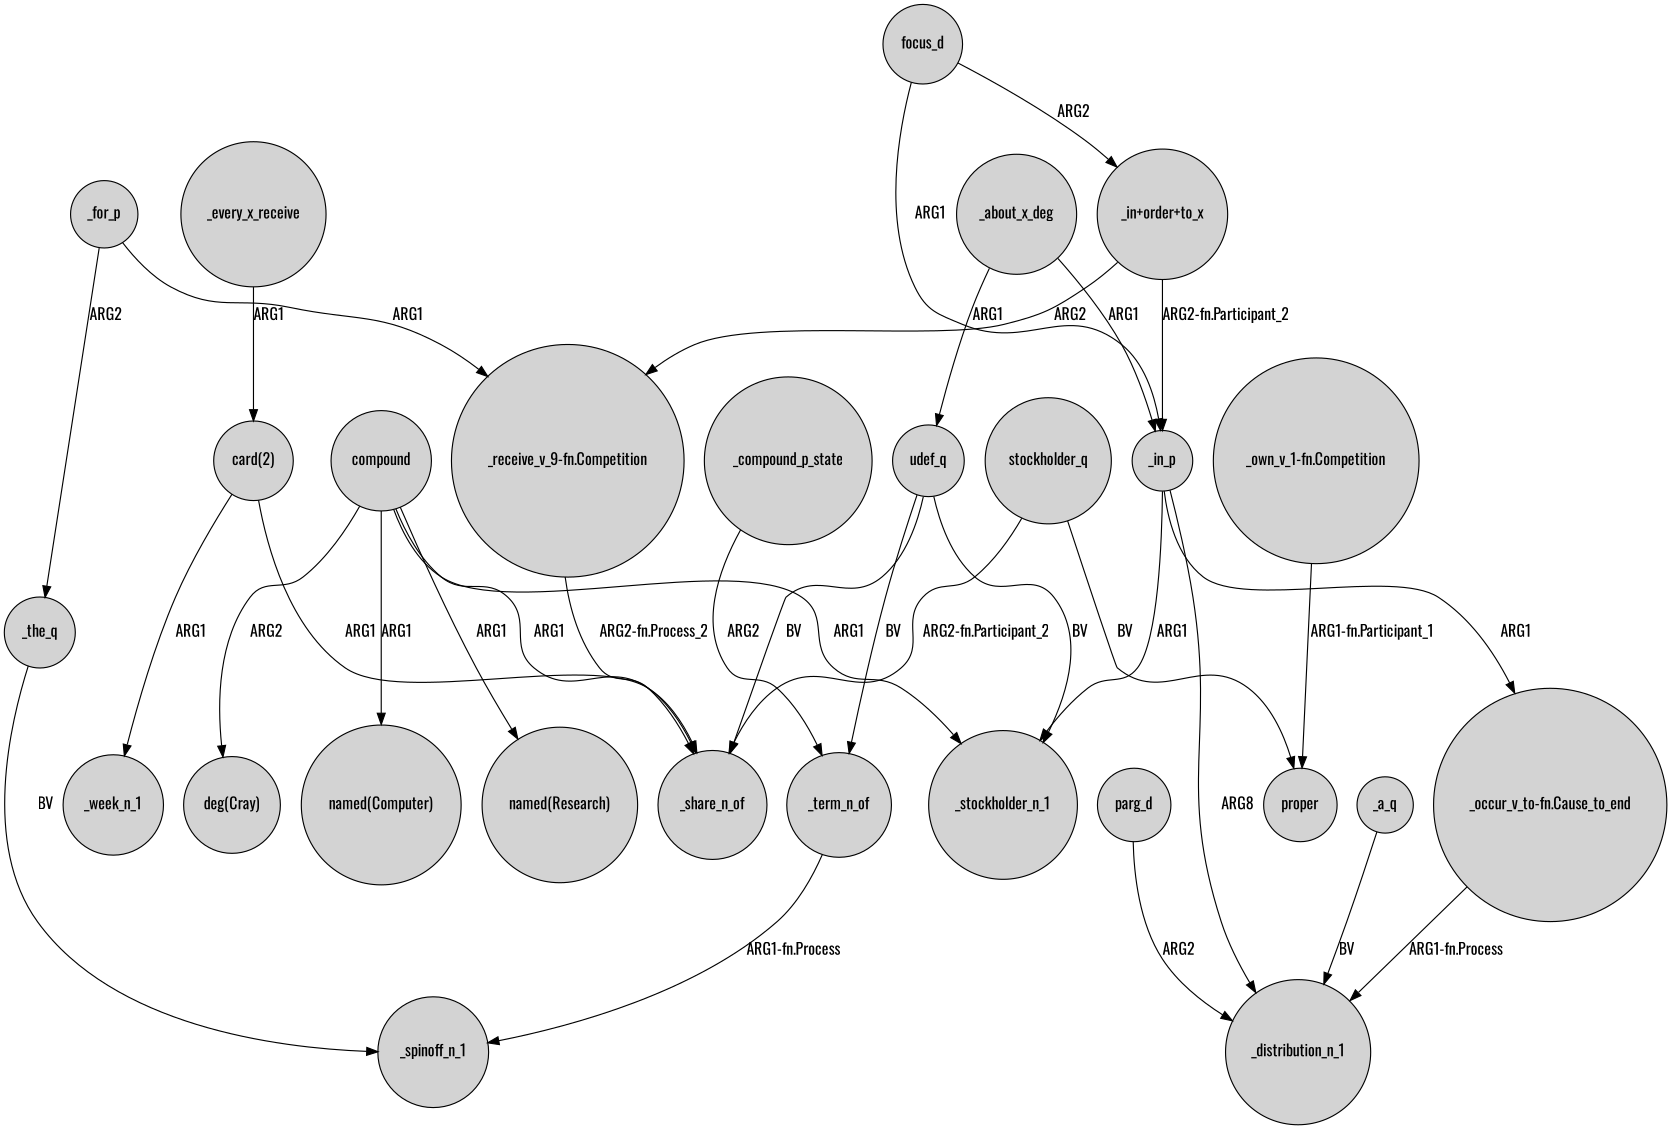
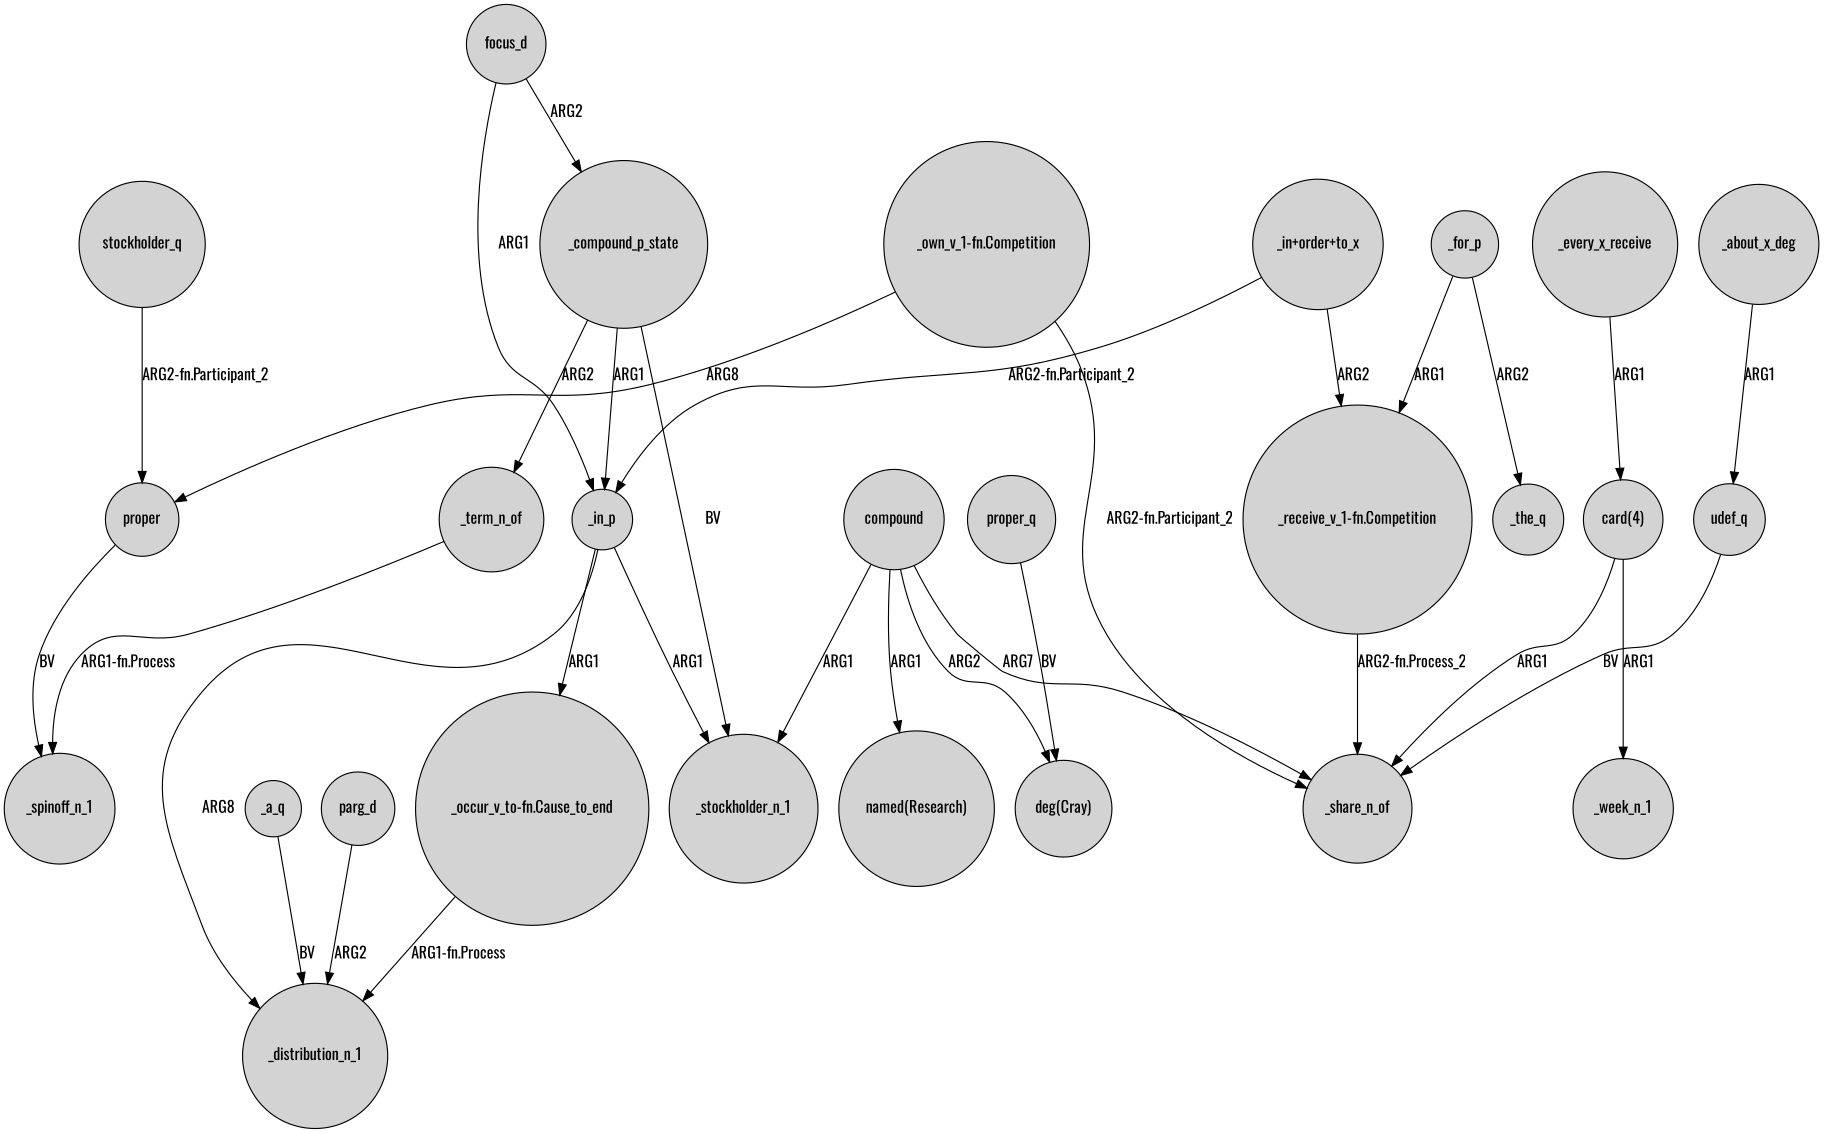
edge "focus_d" -> "_in+order+to_x": now "focus_d" -> "_compound_p_state"
edge "_about_x_deg" -> "_in_p": now "_compound_p_state" -> "_in_p"
node "card(2)": label "card(2)" -> "card(4)"
node "_receive_v_9-fn.Competition": label "_receive_v_9-fn.Competition" -> "_receive_v_1-fn.Competition"
node "proper_q": added
edge "udef_q" -> "_stockholder_n_1": now "_compound_p_state" -> "_stockholder_n_1"
edge "udef_q" -> "_term_n_of": removed, label "BV"
edge "compound" -> "_share_n_of": label "ARG1" -> "ARG7"
edge "stockholder_q" -> "proper": label "BV" -> "ARG2-fn.Participant_2"
edge "_own_v_1-fn.Competition" -> "proper": label "ARG1-fn.Participant_1" -> "ARG8"
edge "stockholder_q" -> "_share_n_of": now "_own_v_1-fn.Competition" -> "_share_n_of"
node "named(Computer)": removed
edge "_the_q" -> "_spinoff_n_1": now "proper" -> "_spinoff_n_1"
